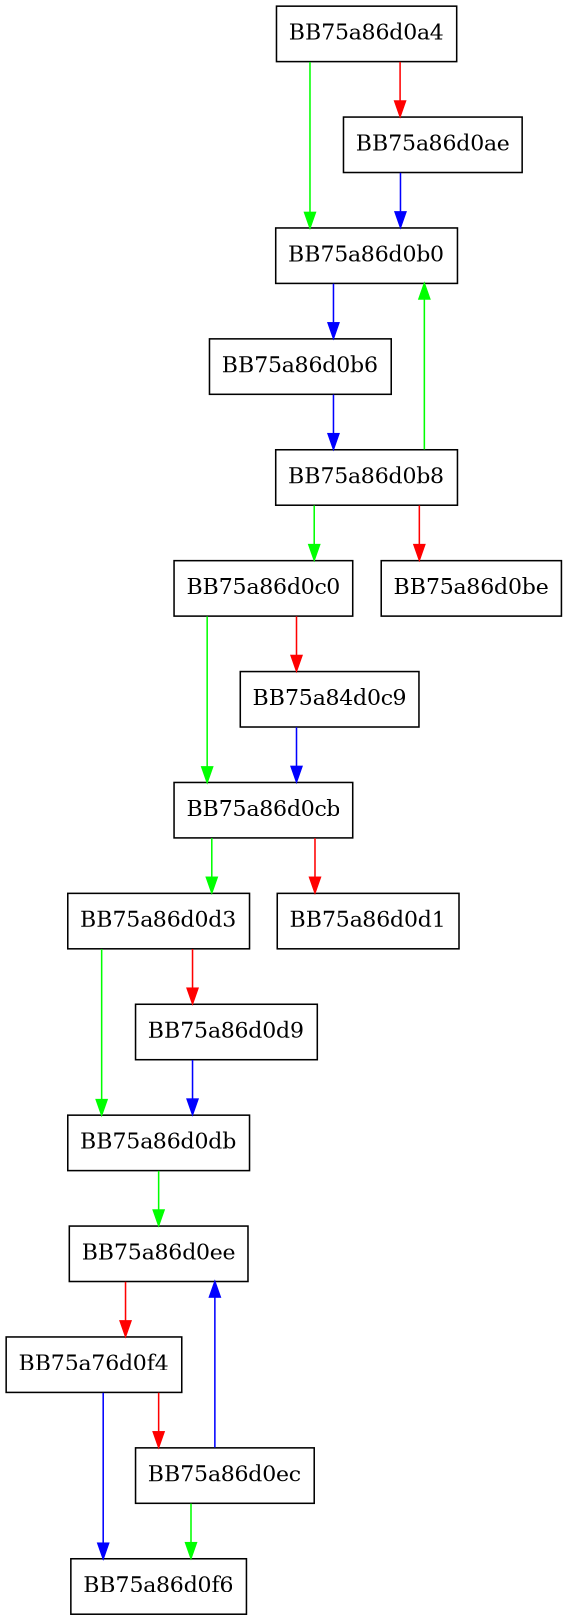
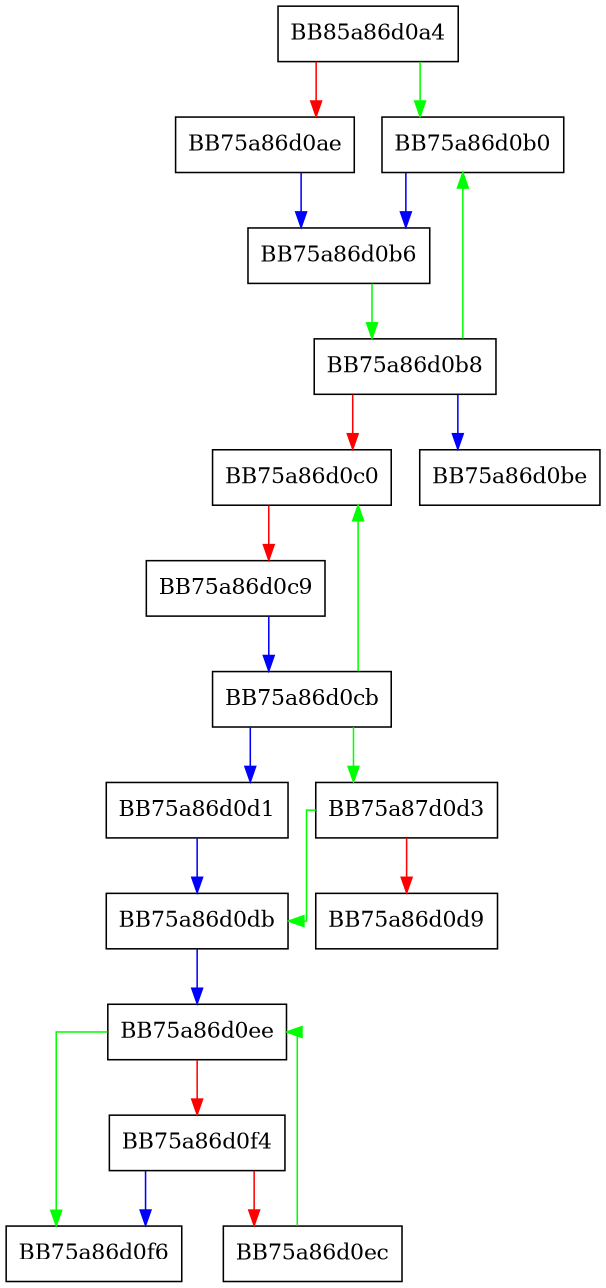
node "BB75a86d0a4": label "BB75a86d0a4" -> "BB85a86d0a4"
edge "BB75a86d0ae" -> "BB75a86d0b0": now "BB75a86d0ae" -> "BB75a86d0b6"
edge "BB75a86d0b6" -> "BB75a86d0b8": color blue -> green
edge "BB75a86d0b8" -> "BB75a86d0c0": color green -> red
edge "BB75a86d0b8" -> "BB75a86d0be": color red -> blue
edge "BB75a86d0c0" -> "BB75a86d0cb": reversed
node "BB75a84d0c9": label "BB75a84d0c9" -> "BB75a86d0c9"
edge "BB75a86d0cb" -> "BB75a86d0d1": color red -> blue
node "BB75a86d0d3": label "BB75a86d0d3" -> "BB75a87d0d3"
edge "BB75a86d0d9" -> "BB75a86d0db": now "BB75a86d0d1" -> "BB75a86d0db"
edge "BB75a86d0db" -> "BB75a86d0ee": color green -> blue
node "BB75a76d0f4": label "BB75a76d0f4" -> "BB75a86d0f4"
edge "BB75a86d0ec" -> "BB75a86d0ee": color blue -> green
edge "BB75a86d0ec" -> "BB75a86d0f6": now "BB75a86d0ee" -> "BB75a86d0f6"
